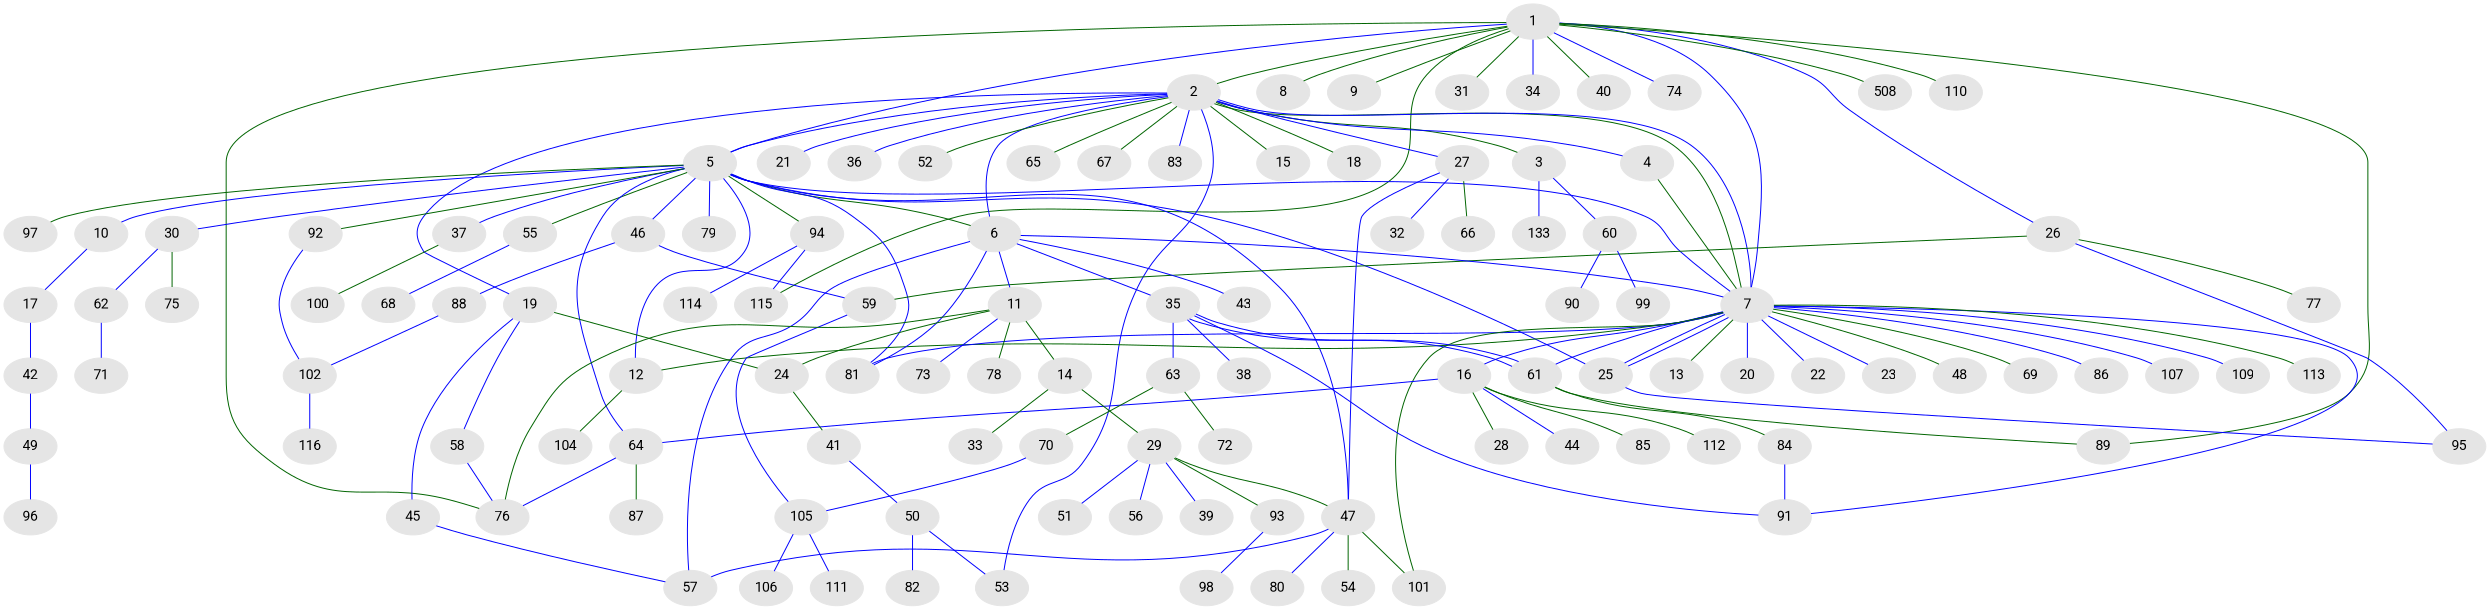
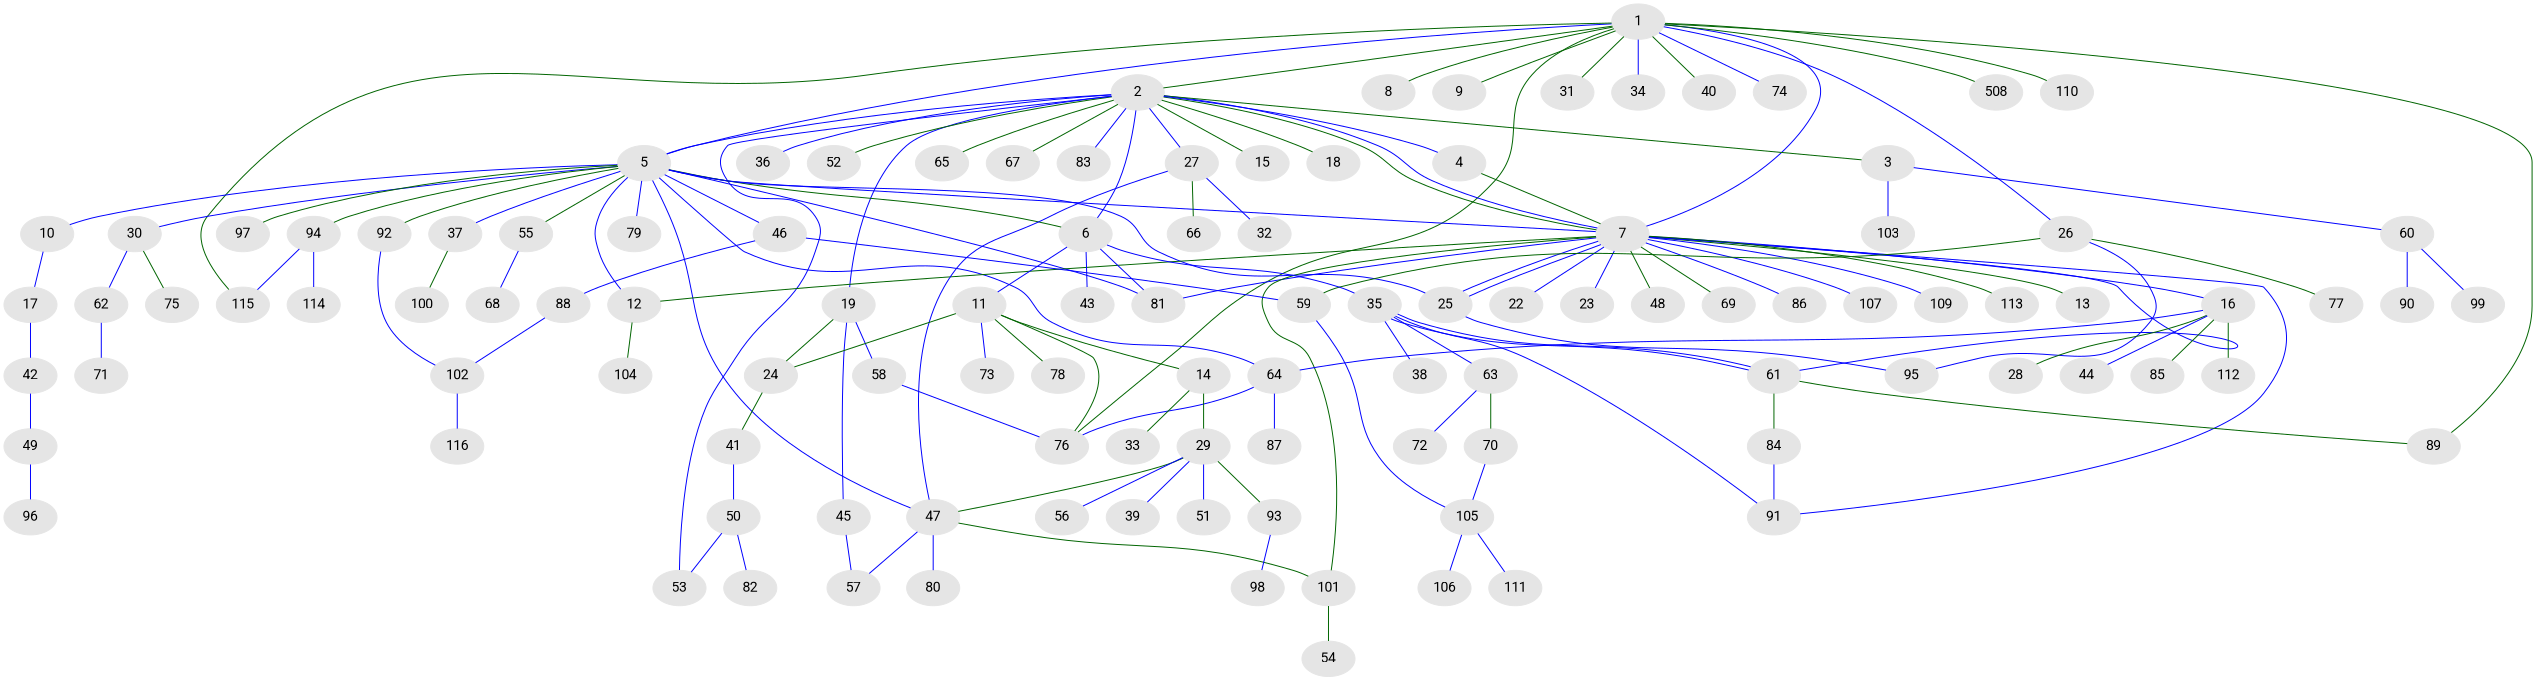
node "21": removed
node "133": label "133" -> "103"
edge "6" -- "7": removed
edge "6" -- "57": removed
node "20": removed
edge "63" -- "72": color darkgreen -> blue
edge "64" -- "87": color darkgreen -> blue
edge "47" -- "54": now "101" -- "54"
